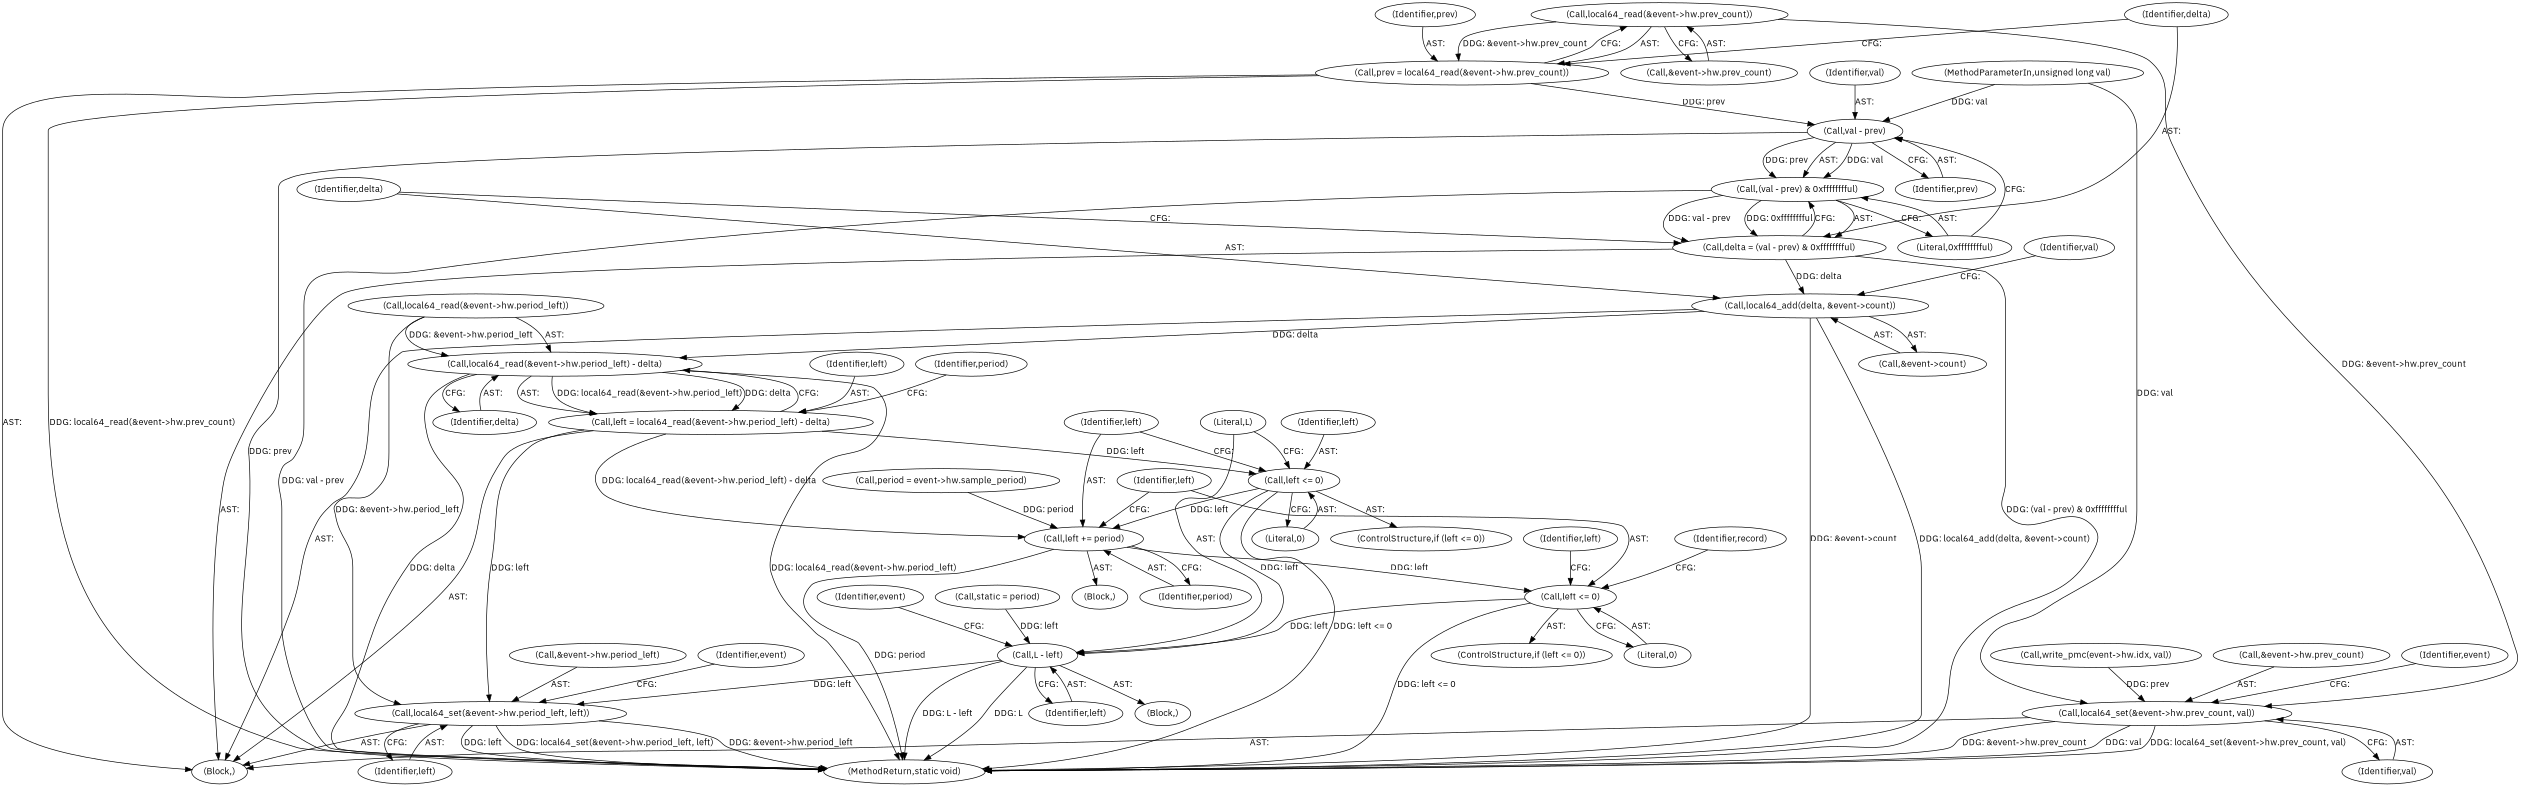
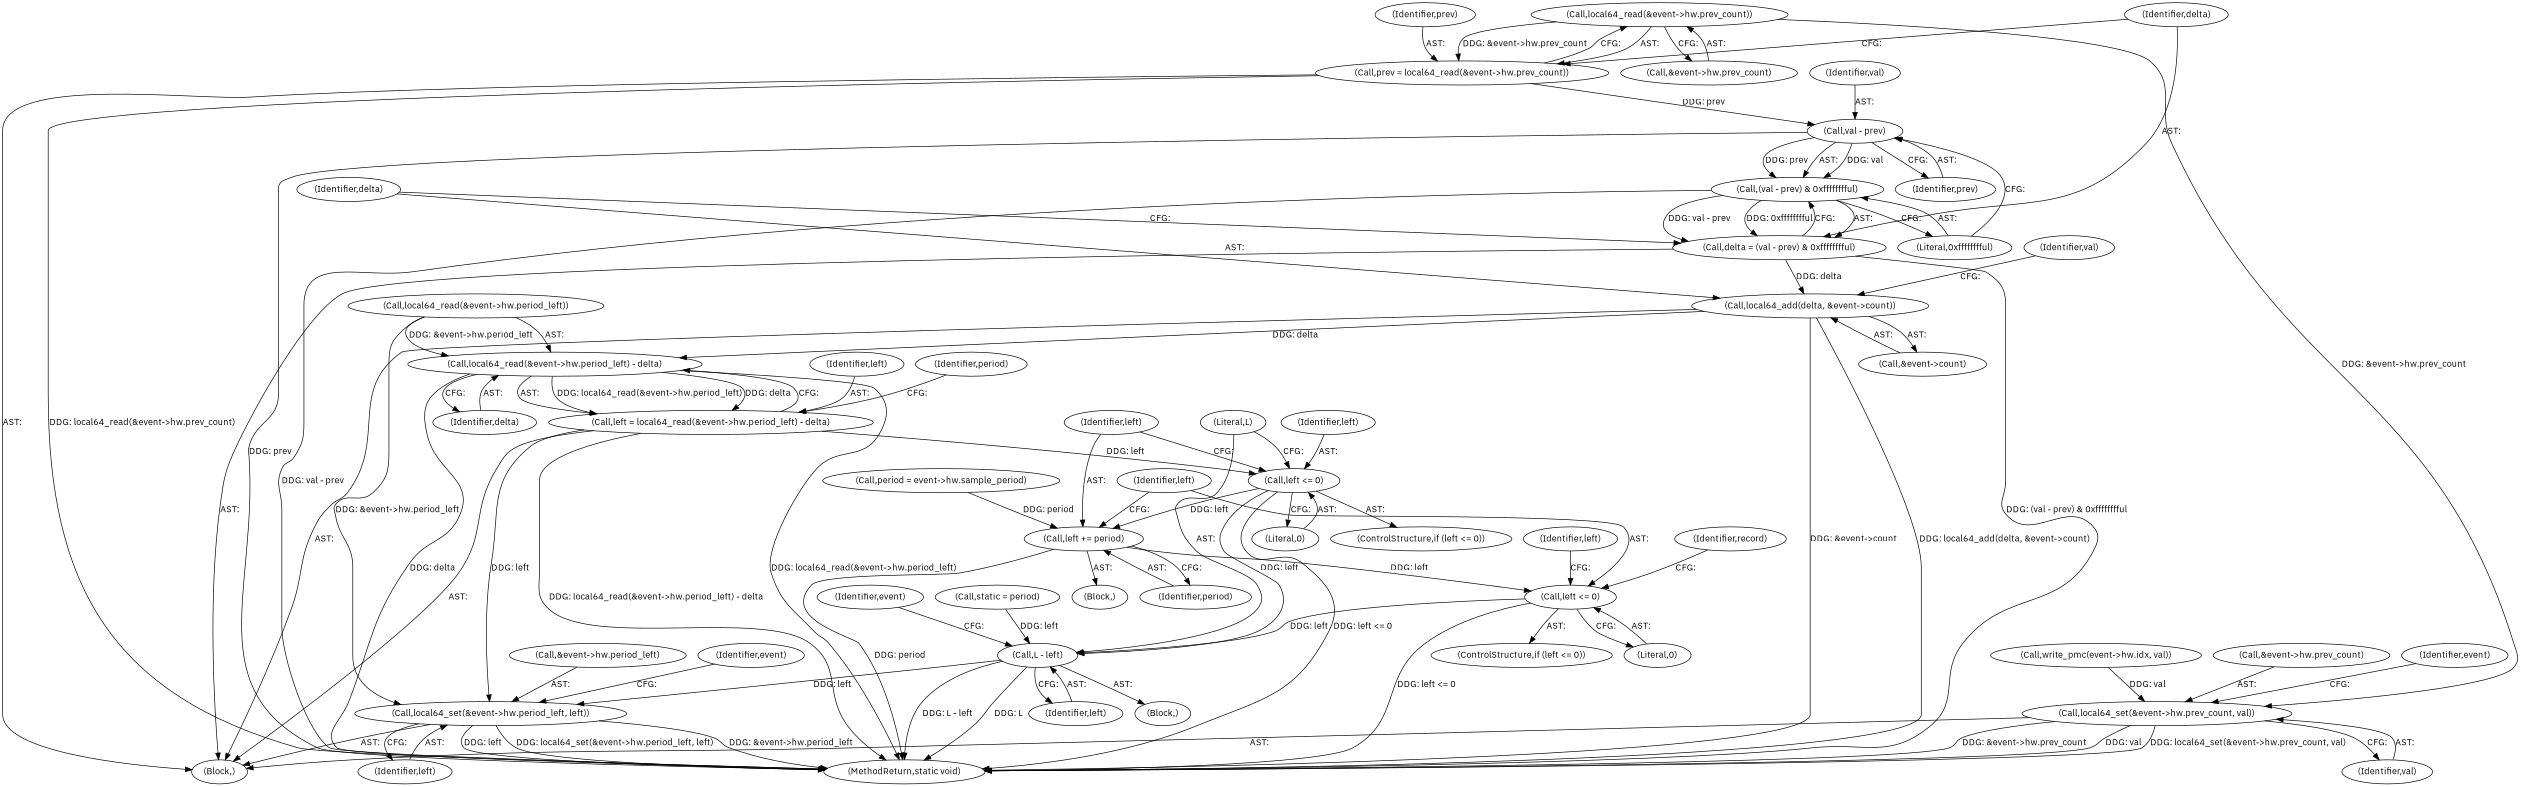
node "(MethodParameterIn,unsigned long val)": removed
edge "(Call,left = local64_read(&event->hw.period_left) - delta)" -> "(Call,left += period)": now "(Call,left = local64_read(&event->hw.period_left) - delta)" -> "(MethodReturn,static void)"
edge "(Call,write_pmc(event->hw.idx, val))" -> "(Call,local64_set(&event->hw.prev_count, val))": label "DDG: prev" -> "DDG: val"
